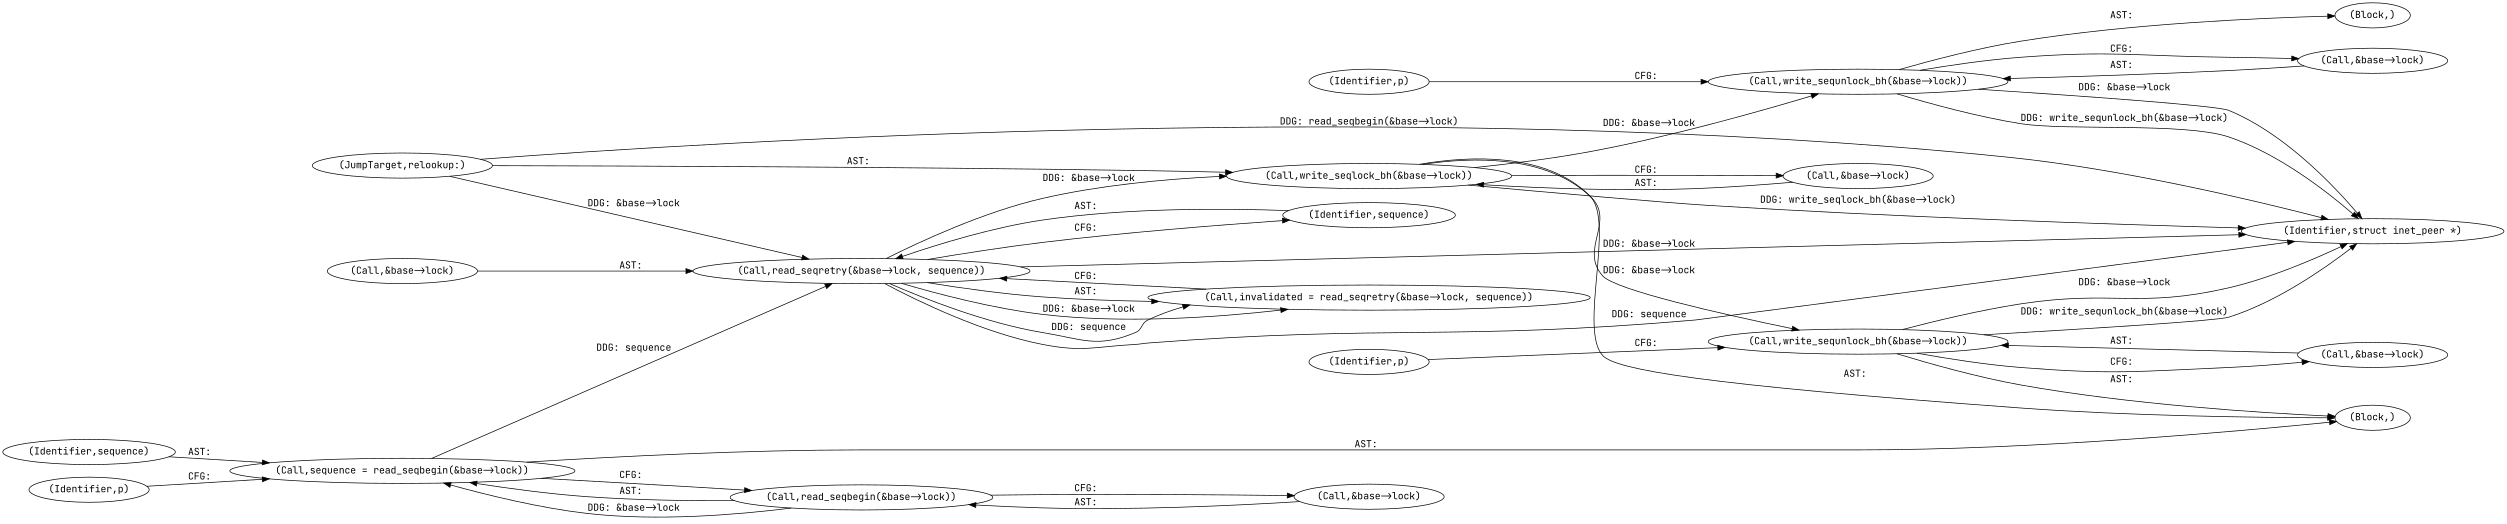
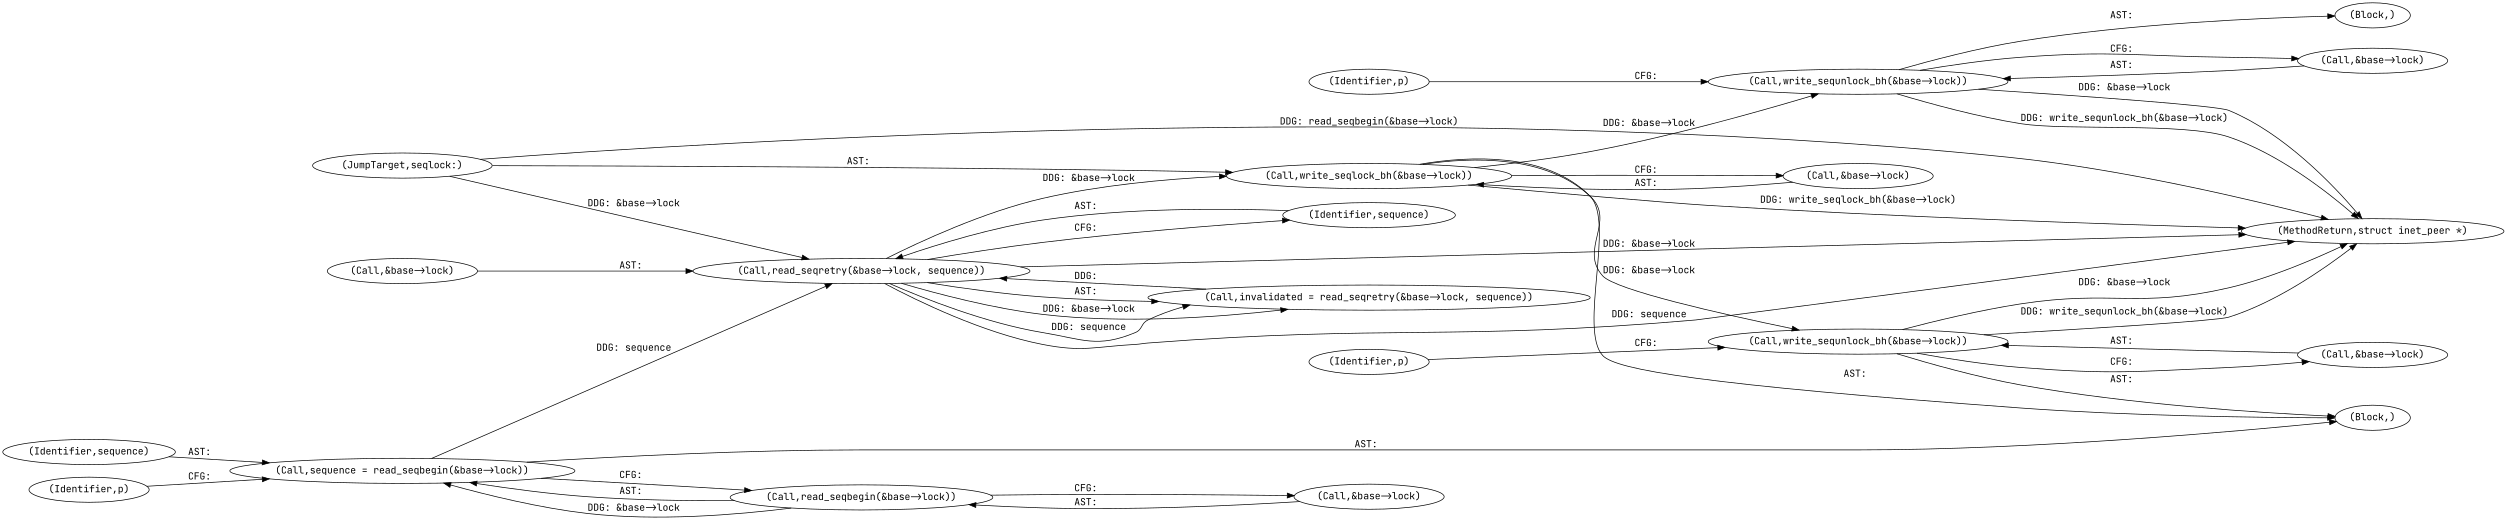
node "(JumpTarget,relookup:)": label "(JumpTarget,relookup:)" -> "(JumpTarget,seqlock:)"
node "(Identifier,struct inet_peer *)": label "(Identifier,struct inet_peer *)" -> "(MethodReturn,struct inet_peer *)"
edge "(Call,invalidated = read_seqretry(&base->lock, sequence))" -> "(Call,read_seqretry(&base->lock, sequence))": label "CFG: " -> "DDG: "
